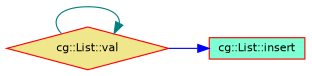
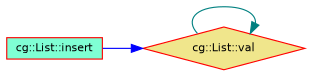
edge "cg::List::val" -> "cg::List::insert": reversed
